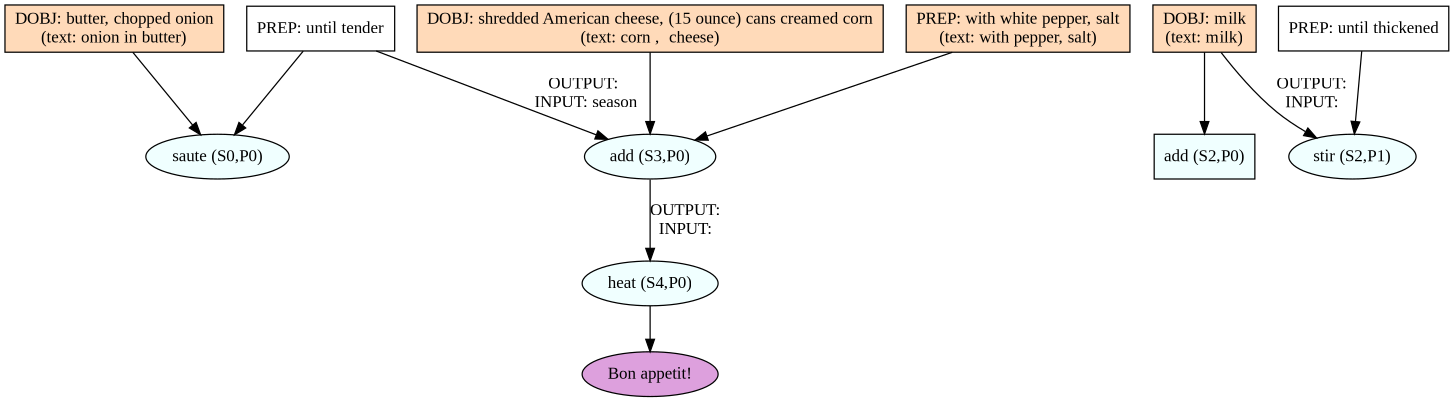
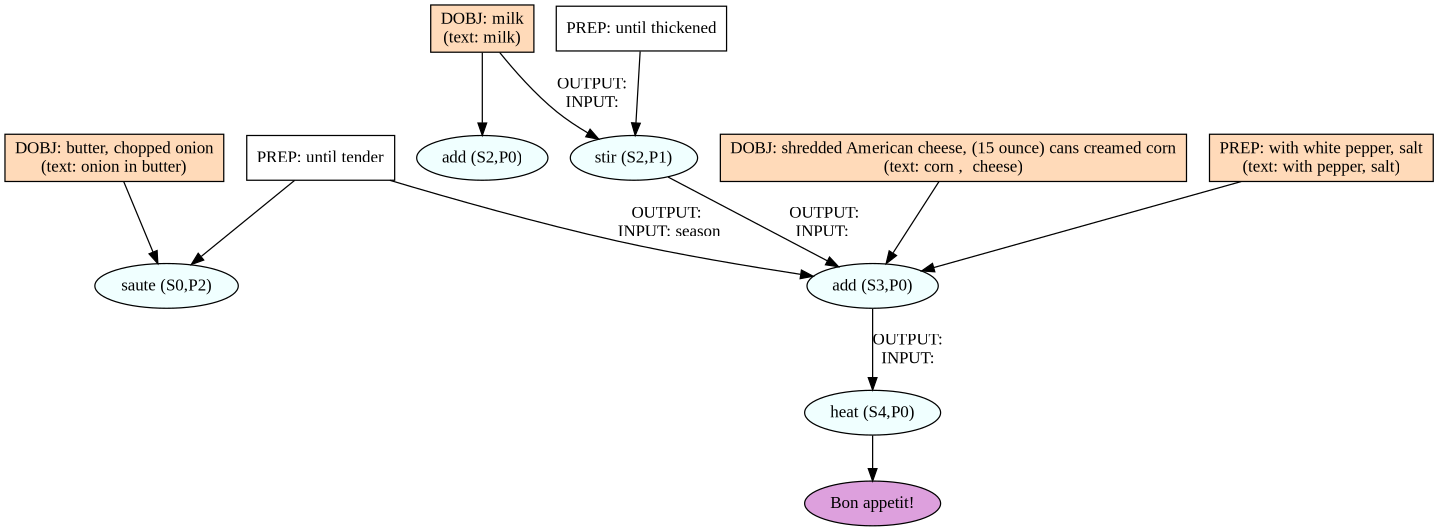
node "saute (S0,P0)": label "saute (S0,P0)" -> "saute (S0,P2)"
node "add (S2,P0)": shape box -> ellipse
edge "stir (S2,P1)" -> "add (S3,P0)": added, label "OUTPUT: INPUT:"
